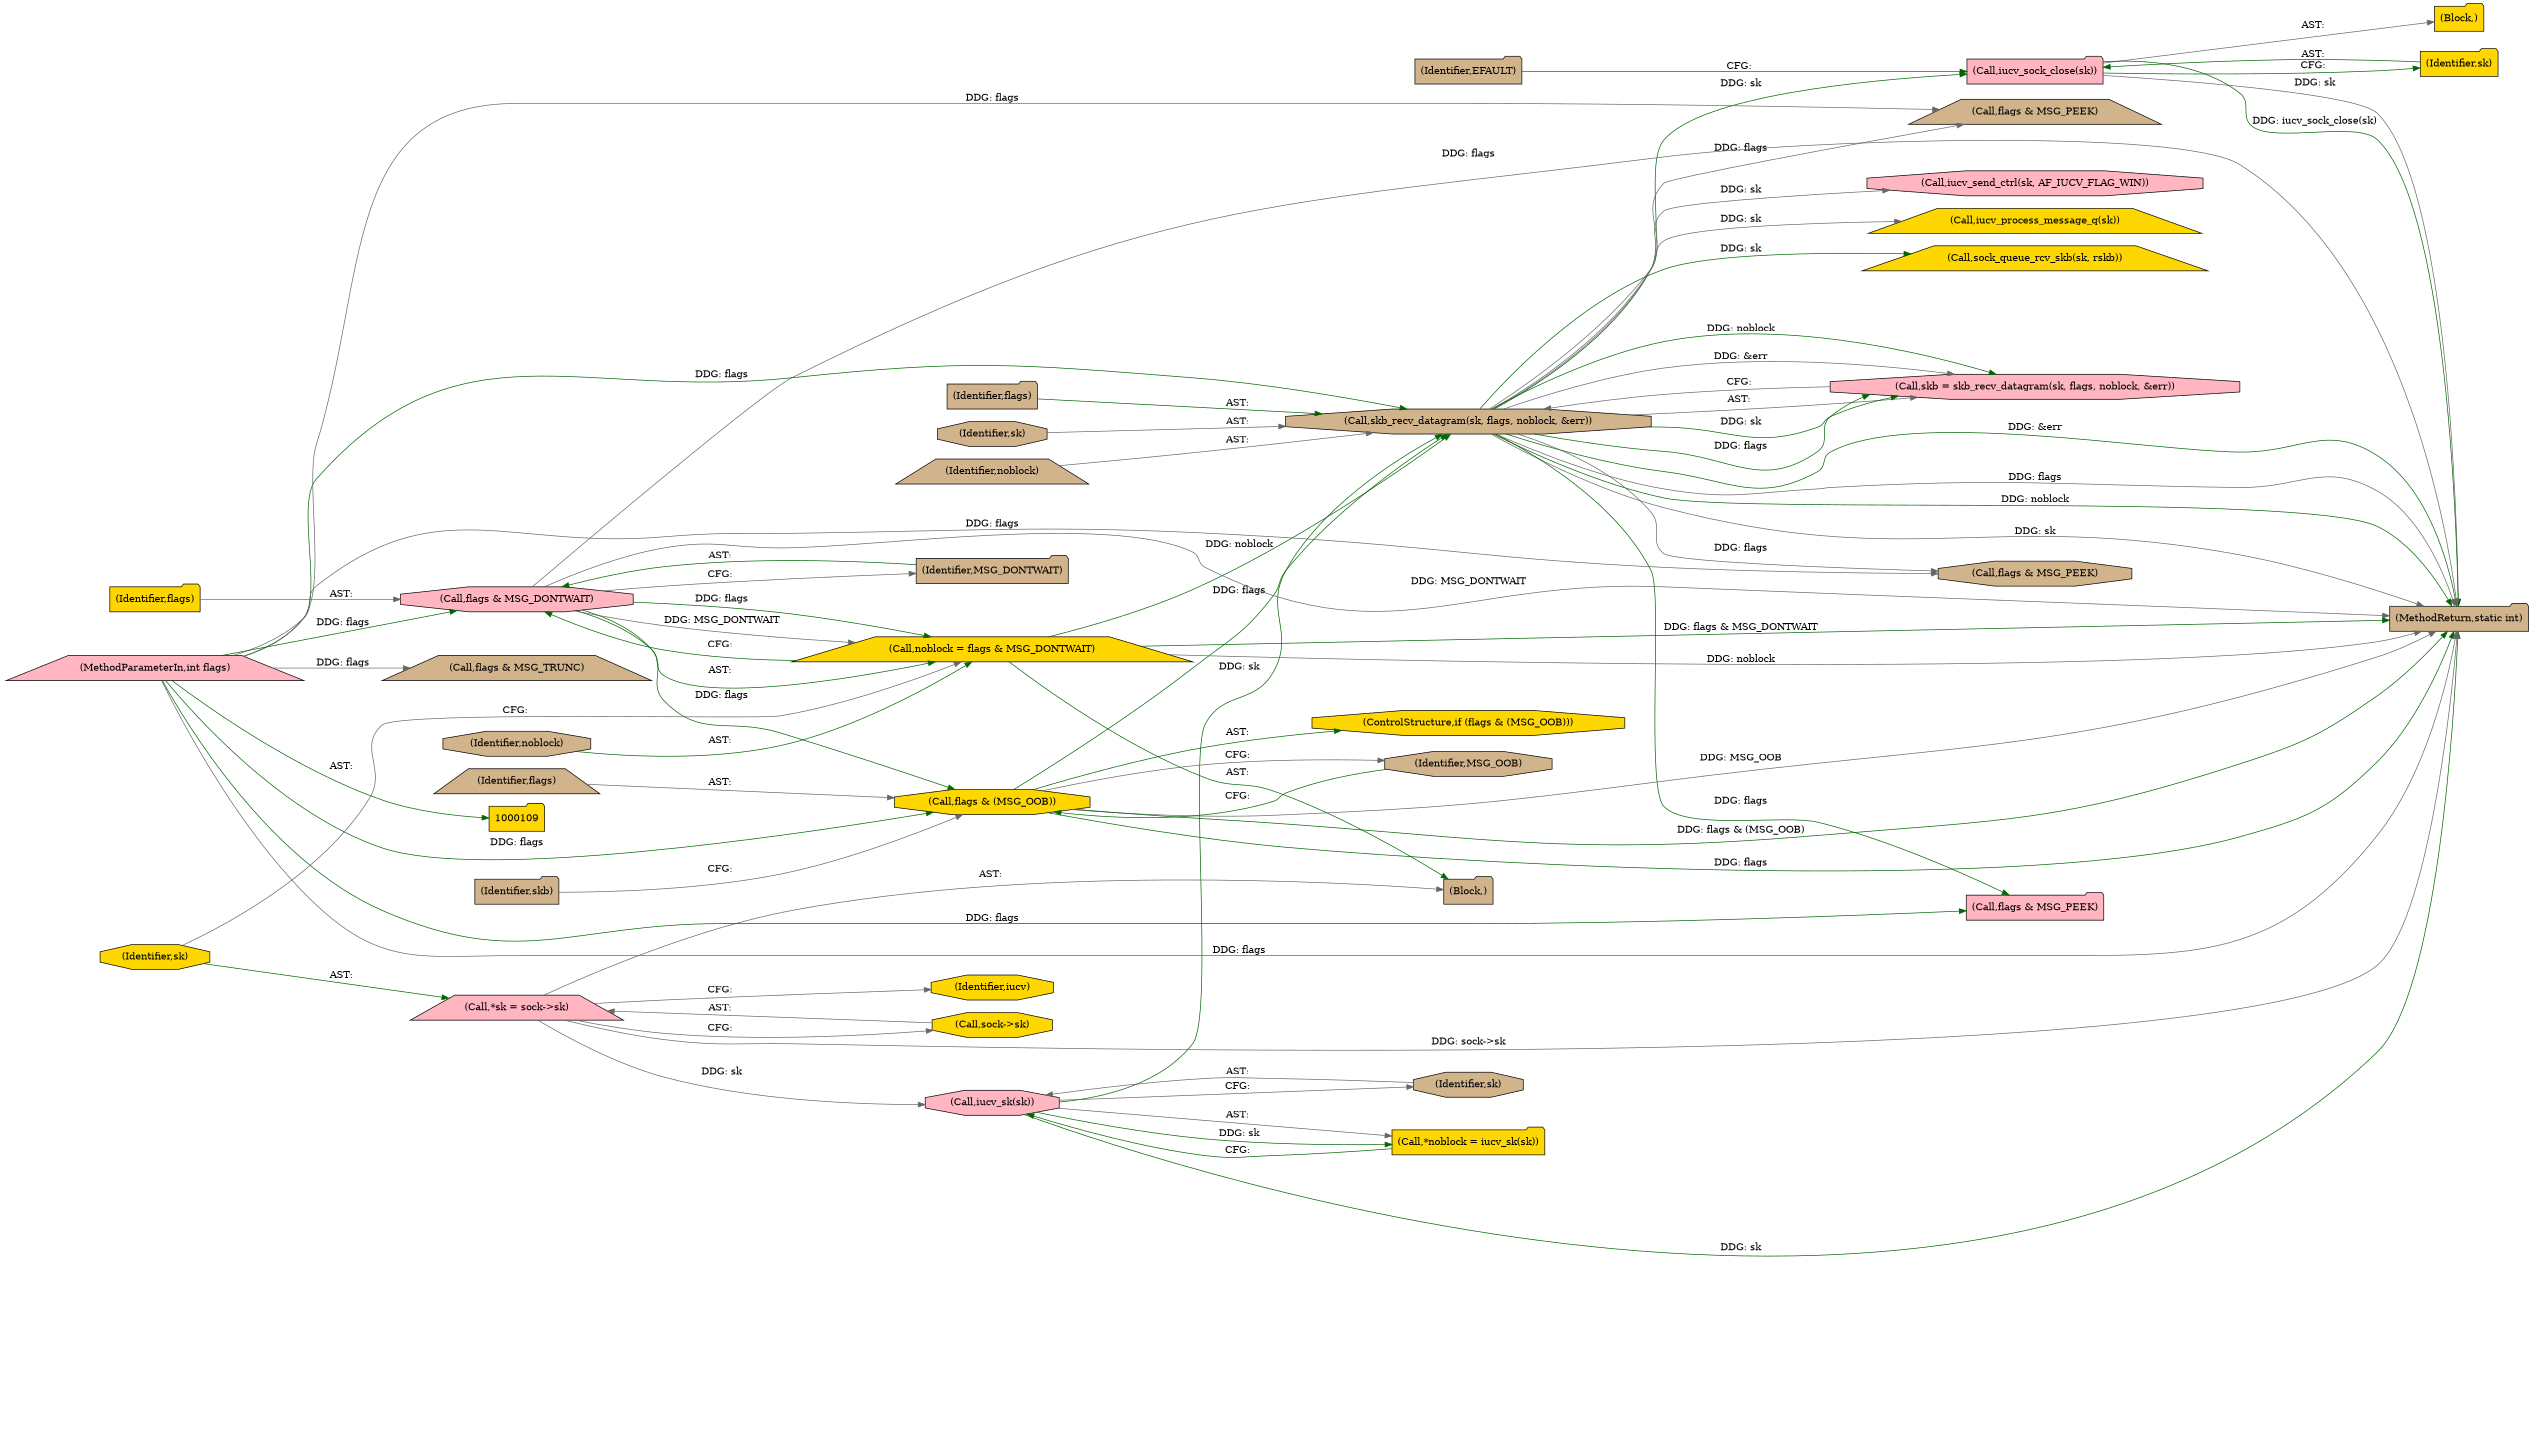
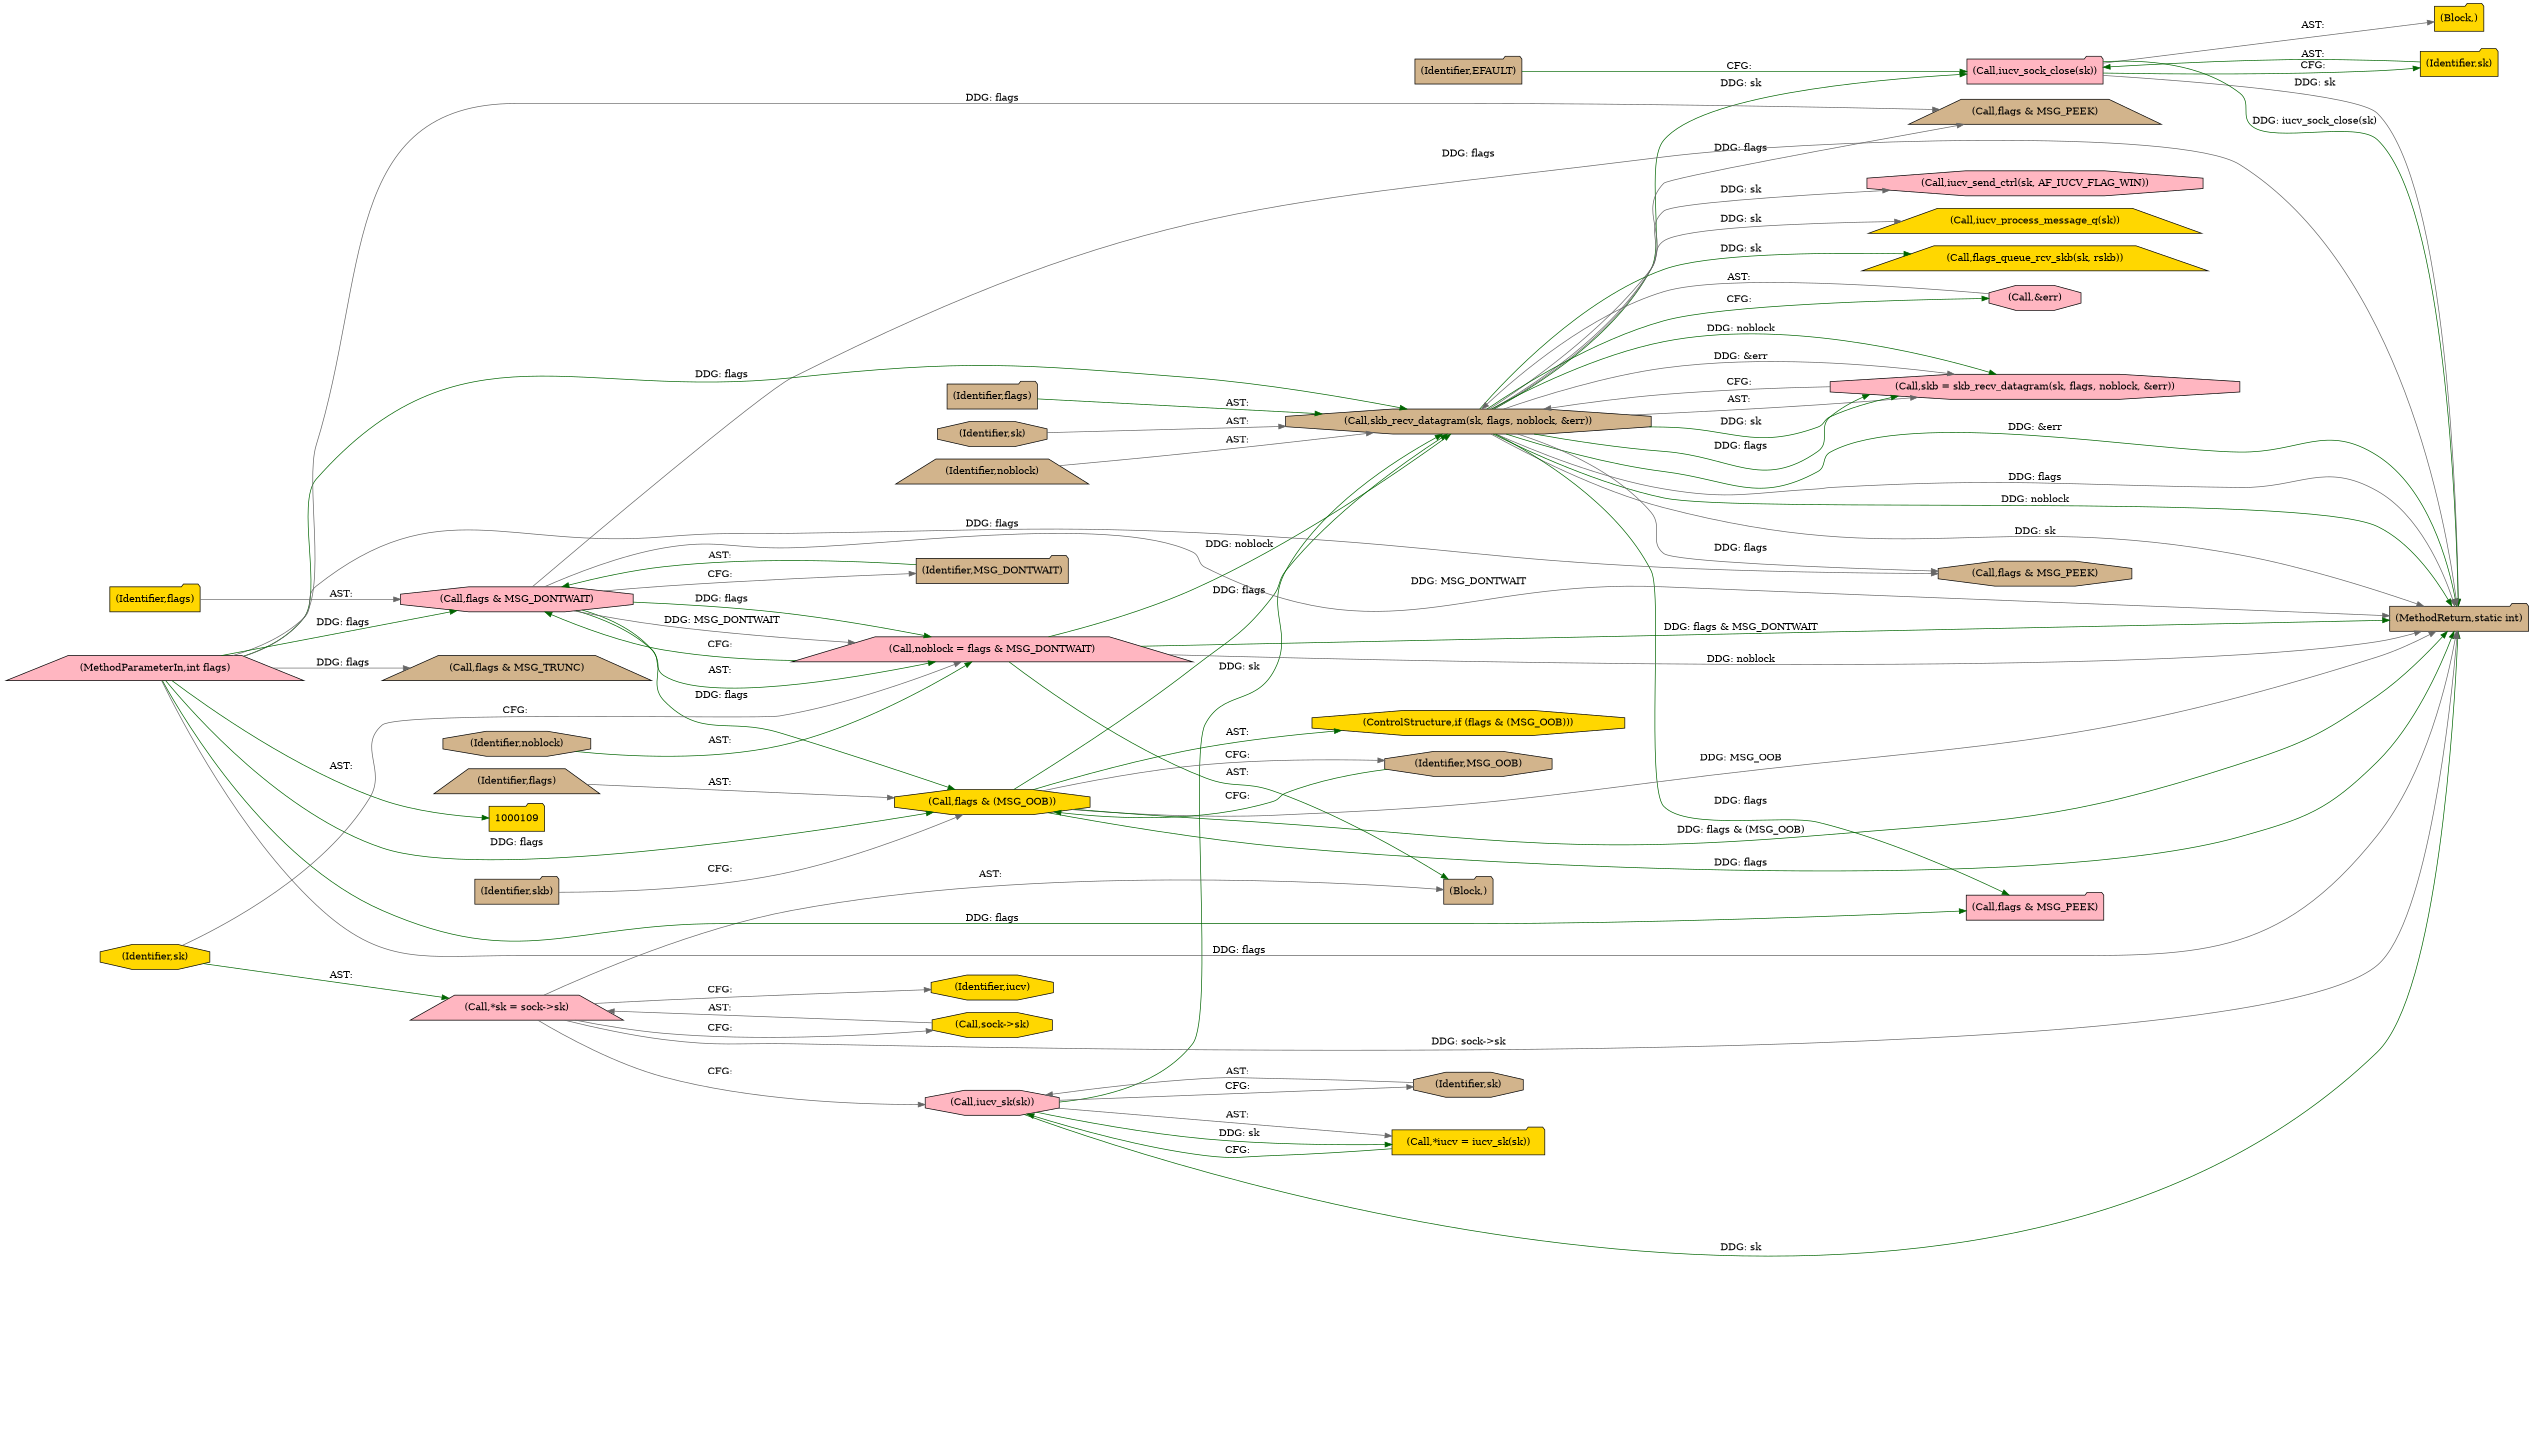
node "(Call,sock_queue_rcv_skb(sk, rskb))": label "(Call,sock_queue_rcv_skb(sk, rskb))" -> "(Call,flags_queue_rcv_skb(sk, rskb))"
node "(Call,&err)": added
node "(Call,noblock = flags & MSG_DONTWAIT)": fillcolor gold -> lightpink
edge "(Call,*sk = sock->sk)" -> "(Call,iucv_sk(sk))": label "DDG: sk" -> "CFG: "
node "(Call,*noblock = iucv_sk(sk))": label "(Call,*noblock = iucv_sk(sk))" -> "(Call,*iucv = iucv_sk(sk))"
